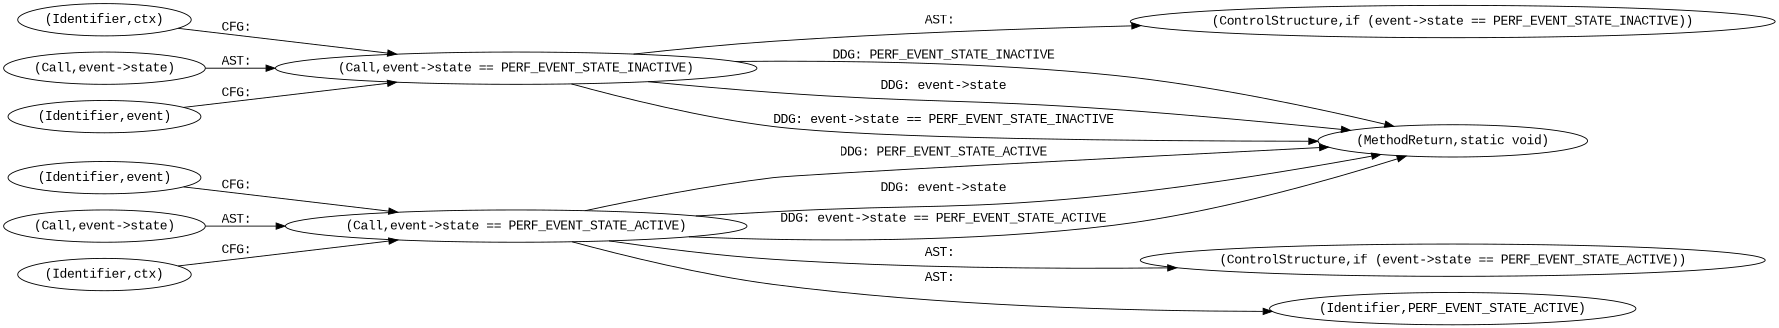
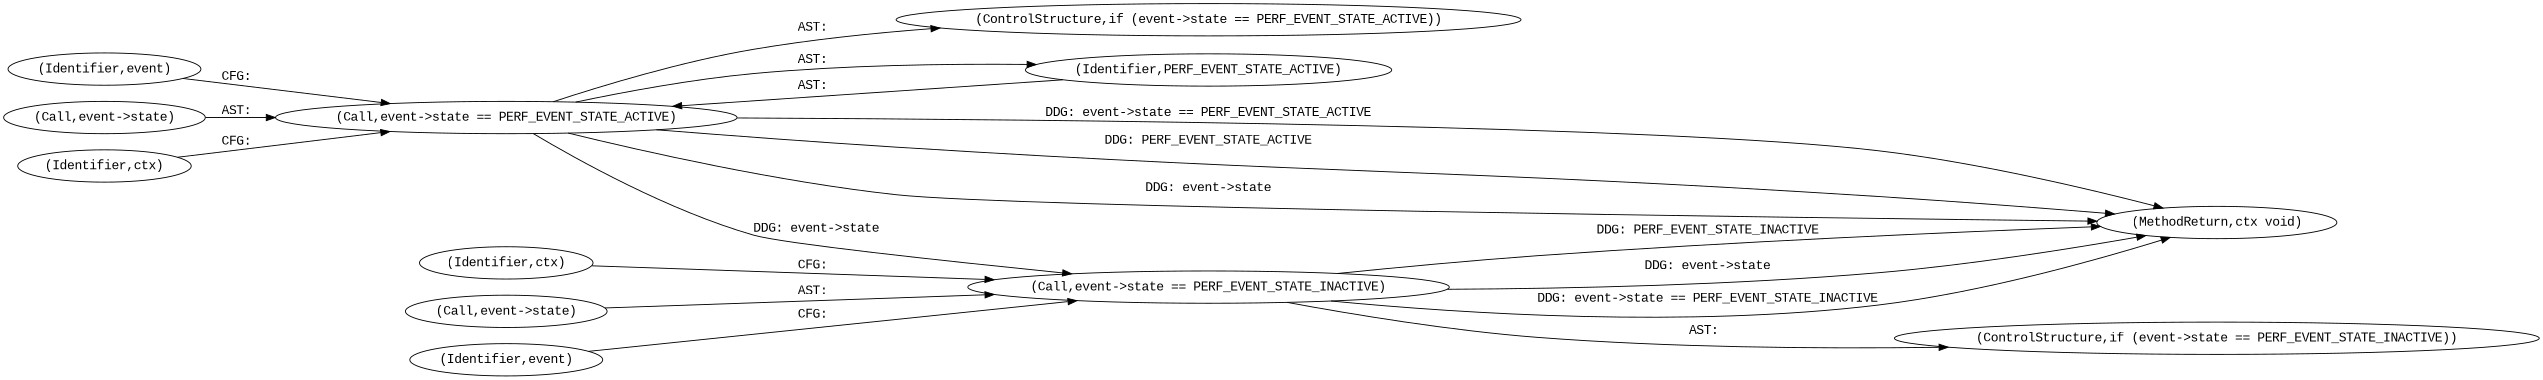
edge "(Identifier,PERF_EVENT_STATE_ACTIVE)" -> "(Call,event->state == PERF_EVENT_STATE_ACTIVE)": added, label "AST:"
node "(MethodReturn,static void)": label "(MethodReturn,static void)" -> "(MethodReturn,ctx void)"
edge "(Call,event->state == PERF_EVENT_STATE_ACTIVE)" -> "(Call,event->state == PERF_EVENT_STATE_INACTIVE)": added, label "DDG: event->state"
